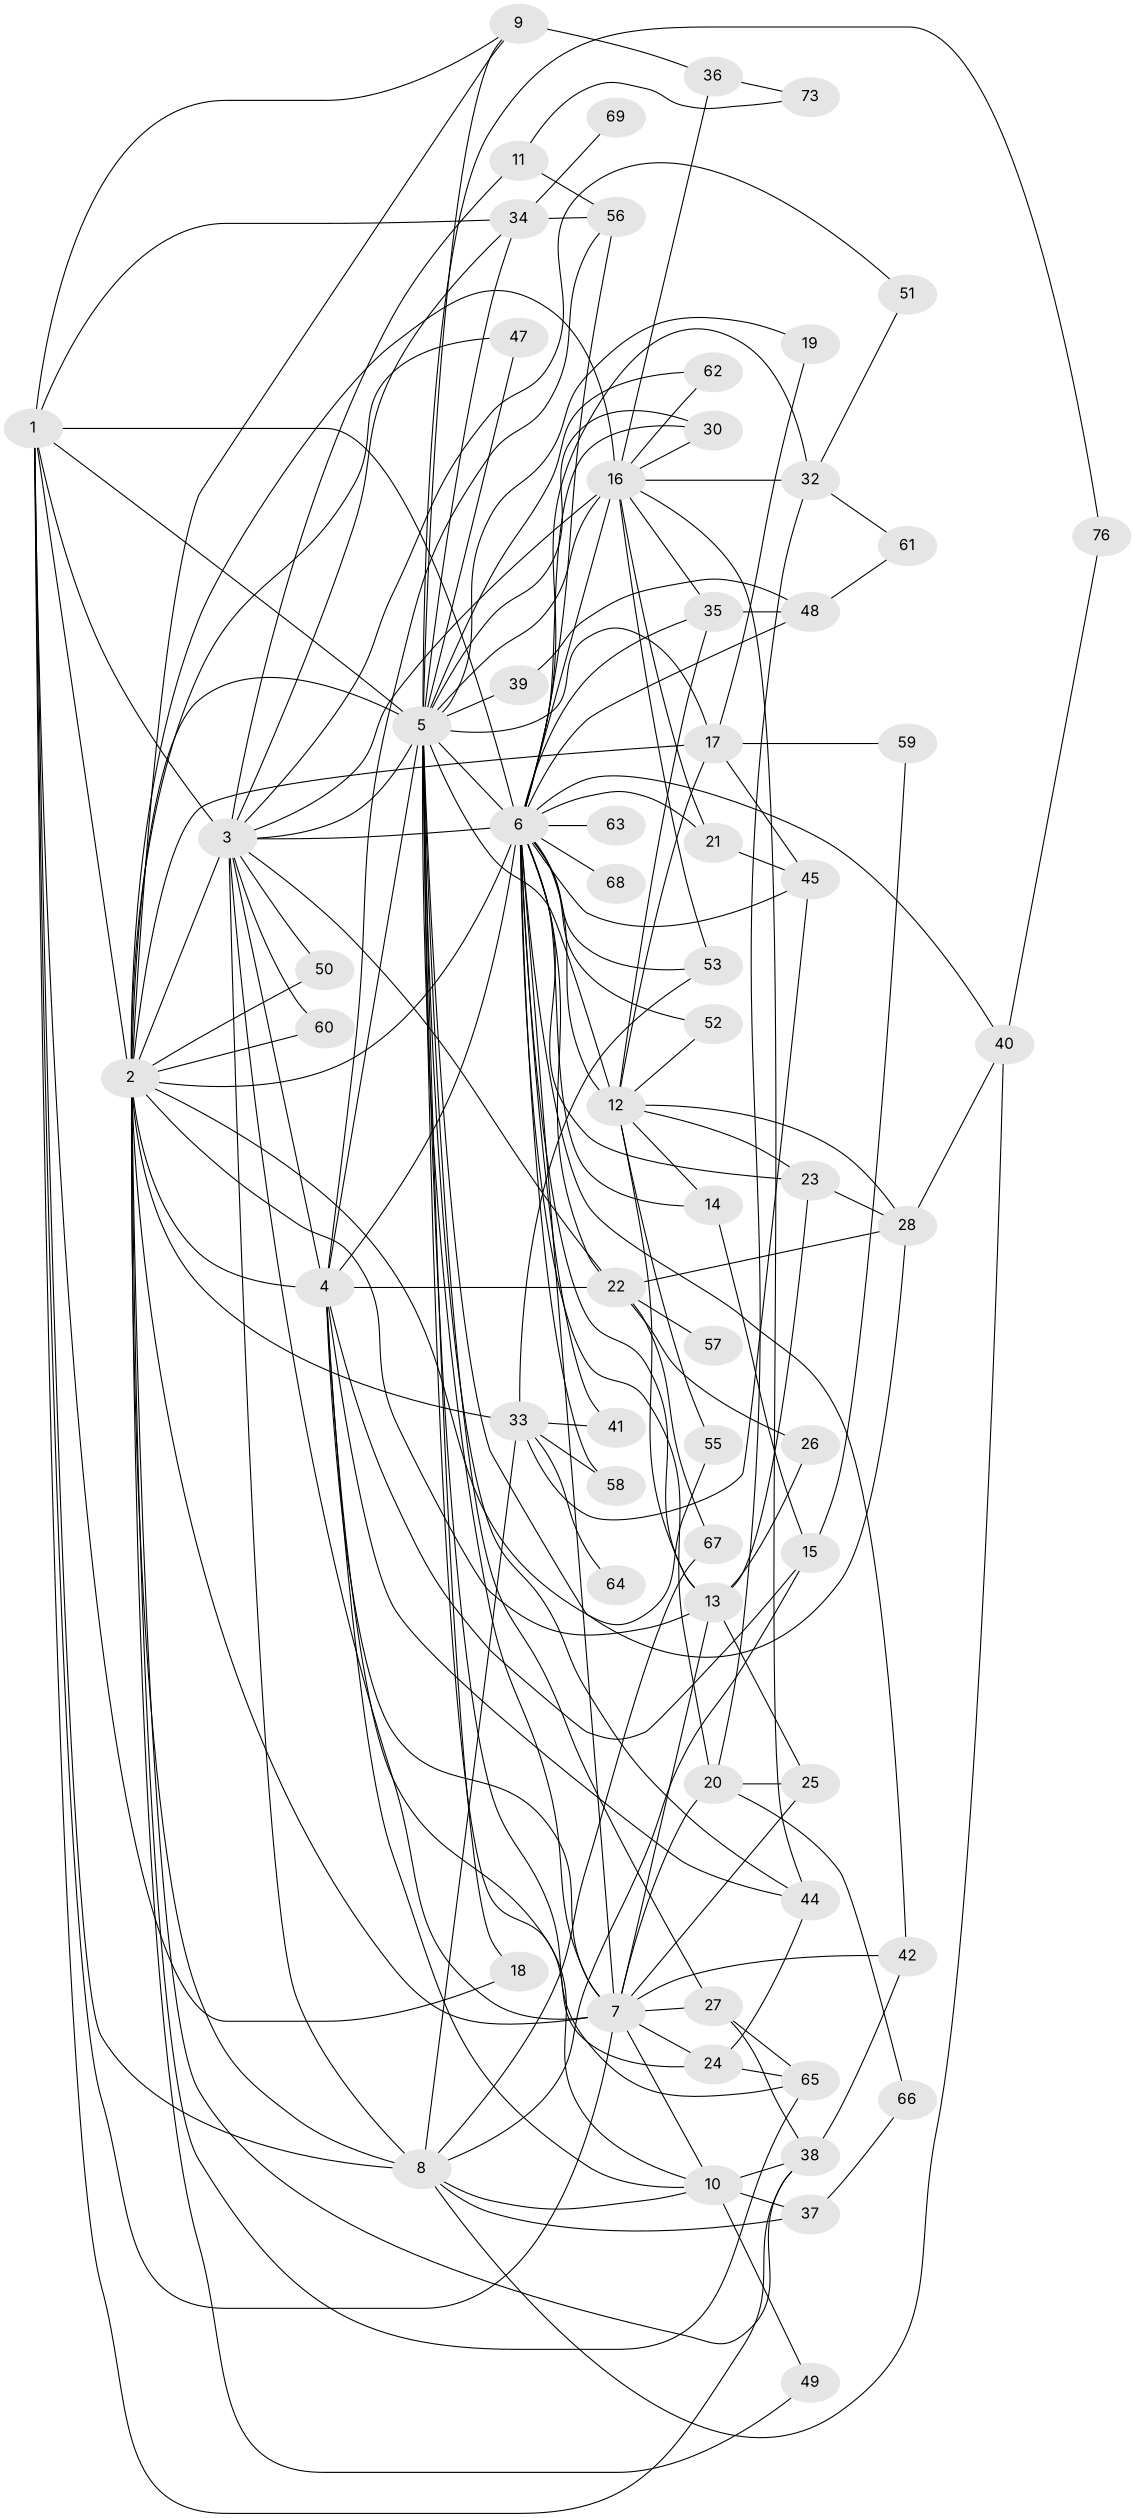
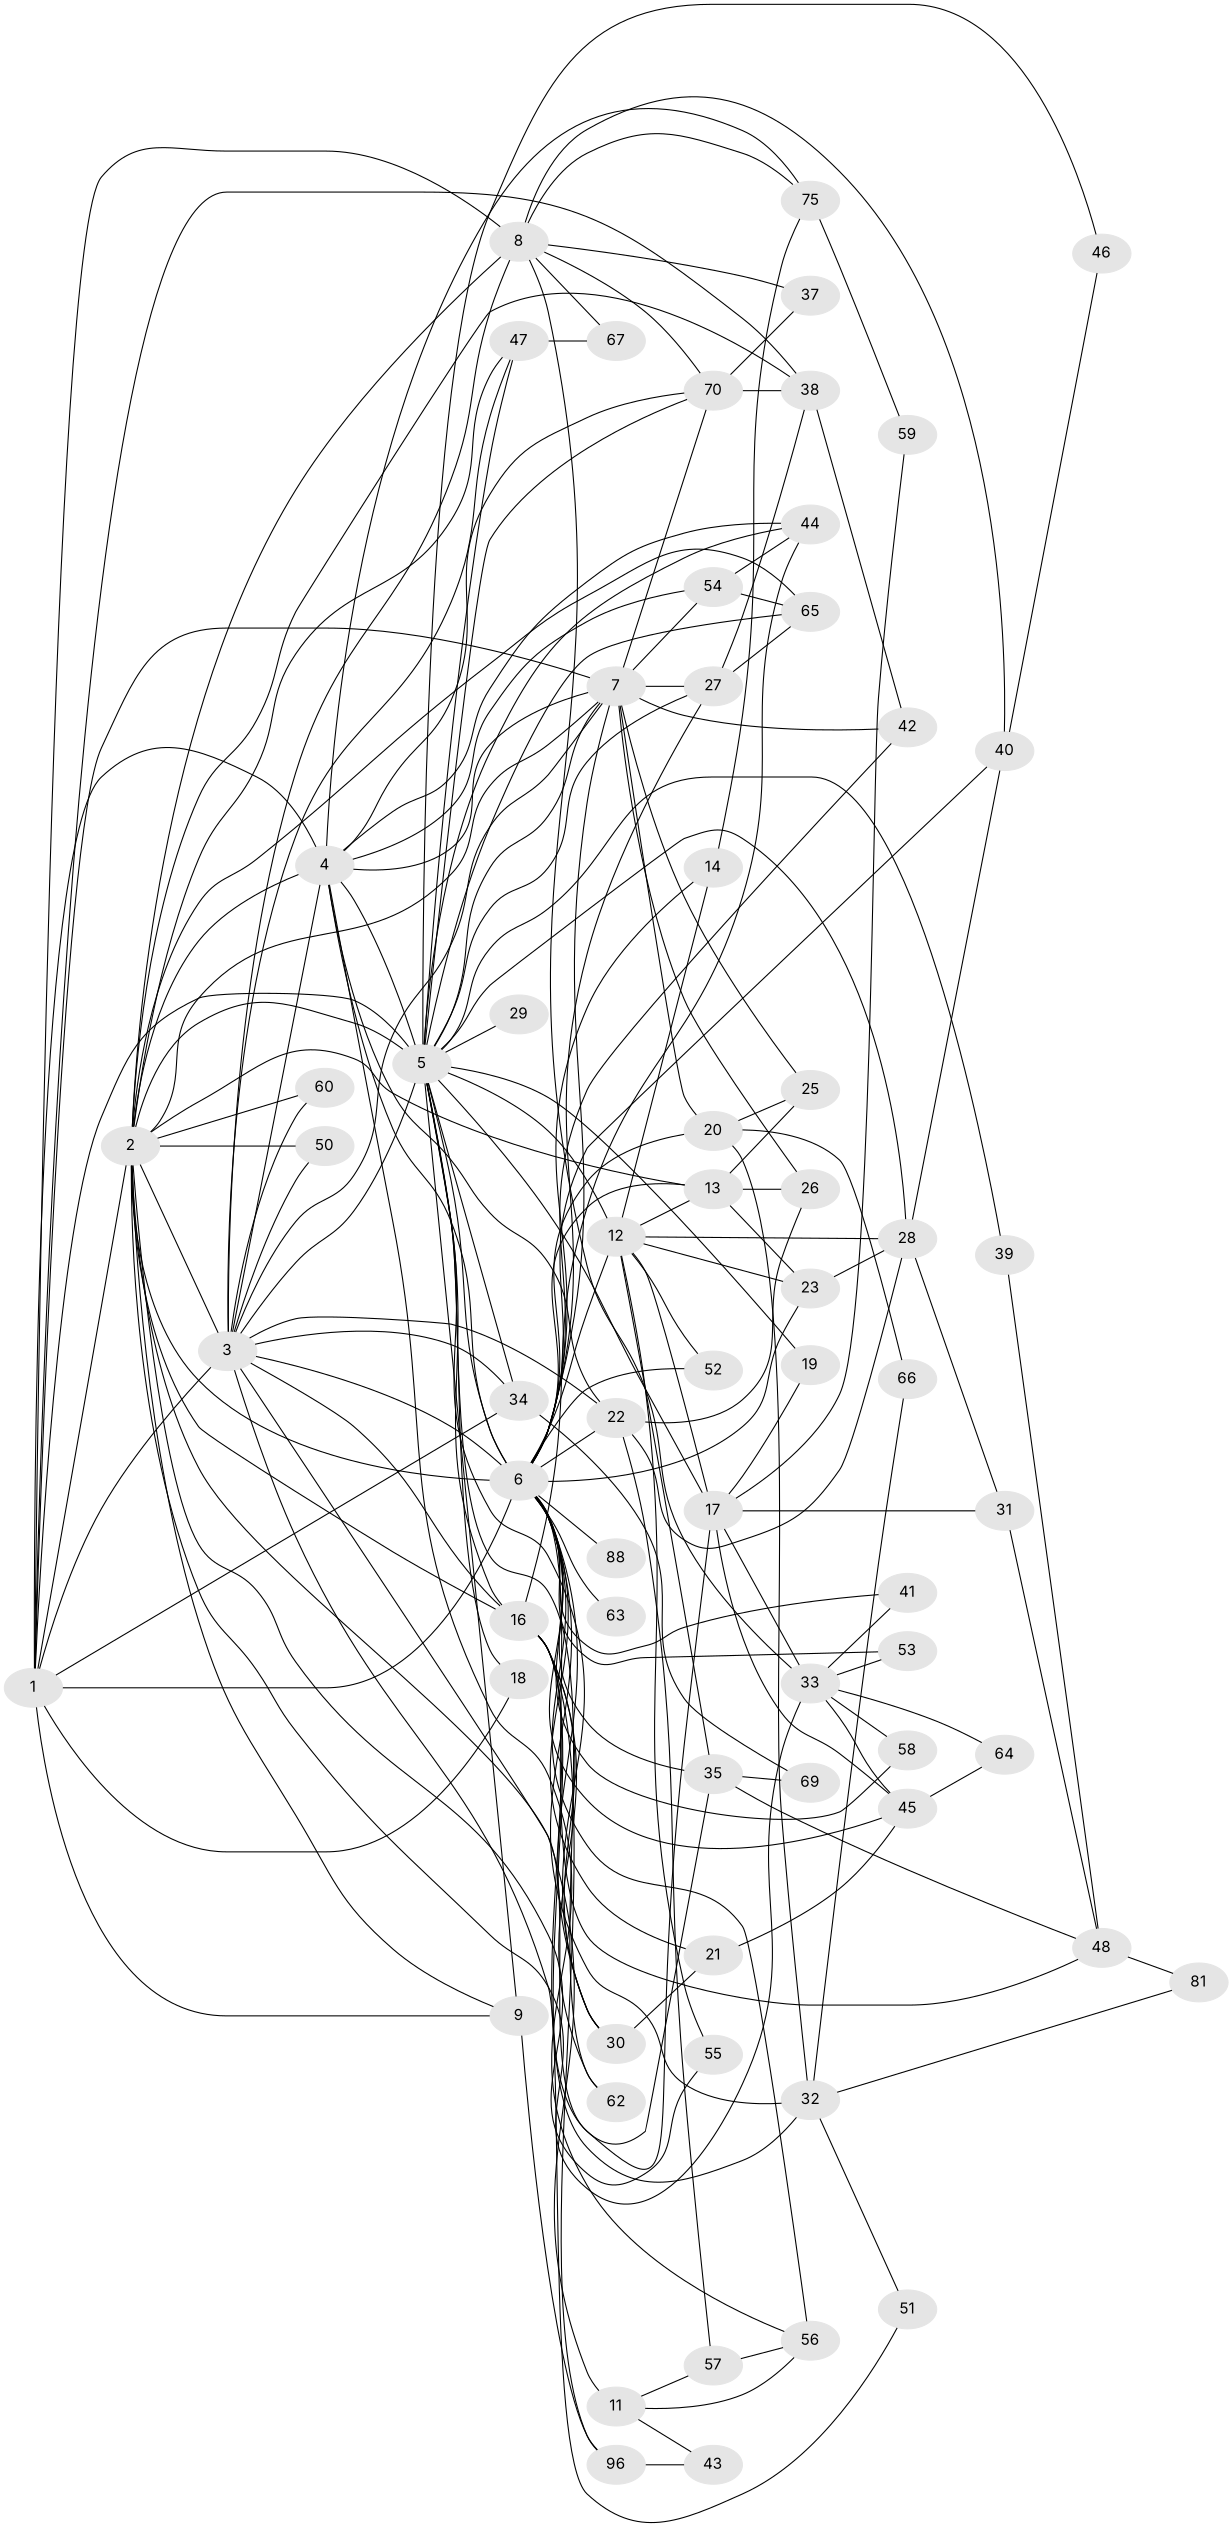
node "36": label "36" -> "96"
node "73": label "73" -> "43"
edge "56" -- "34": now "56" -- "57"
node "76": label "76" -> "46"
node "61": label "61" -> "81"
edge "16" -- "6": now "27" -- "6"
edge "16" -- "21": now "30" -- "21"
edge "16" -- "53": removed
edge "47" -- "3": added
node "68": label "68" -> "88"
node "29": added
edge "4" -- "1": added
edge "22" -- "67": now "47" -- "67"
node "31": added
node "15": label "15" -> "75"
edge "17" -- "33": added
edge "35" -- "69": added
edge "64" -- "45": added
edge "13" -- "7": now "26" -- "7"
node "24": label "24" -> "54"
edge "66" -- "37": now "66" -- "32"
node "10": label "10" -> "70"
node "49": removed
edge "57" -- "11": added
